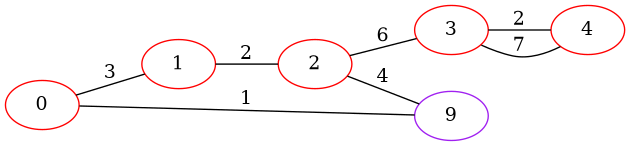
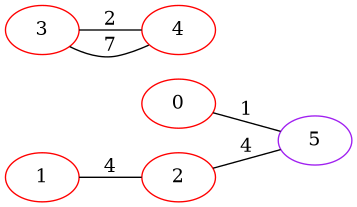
edge "3" -- "2": removed, label "6"
edge "1" -- "2": label "2" -> "4"
edge "1" -- "0": removed, label "3"
node "9": label "9" -> "5"
